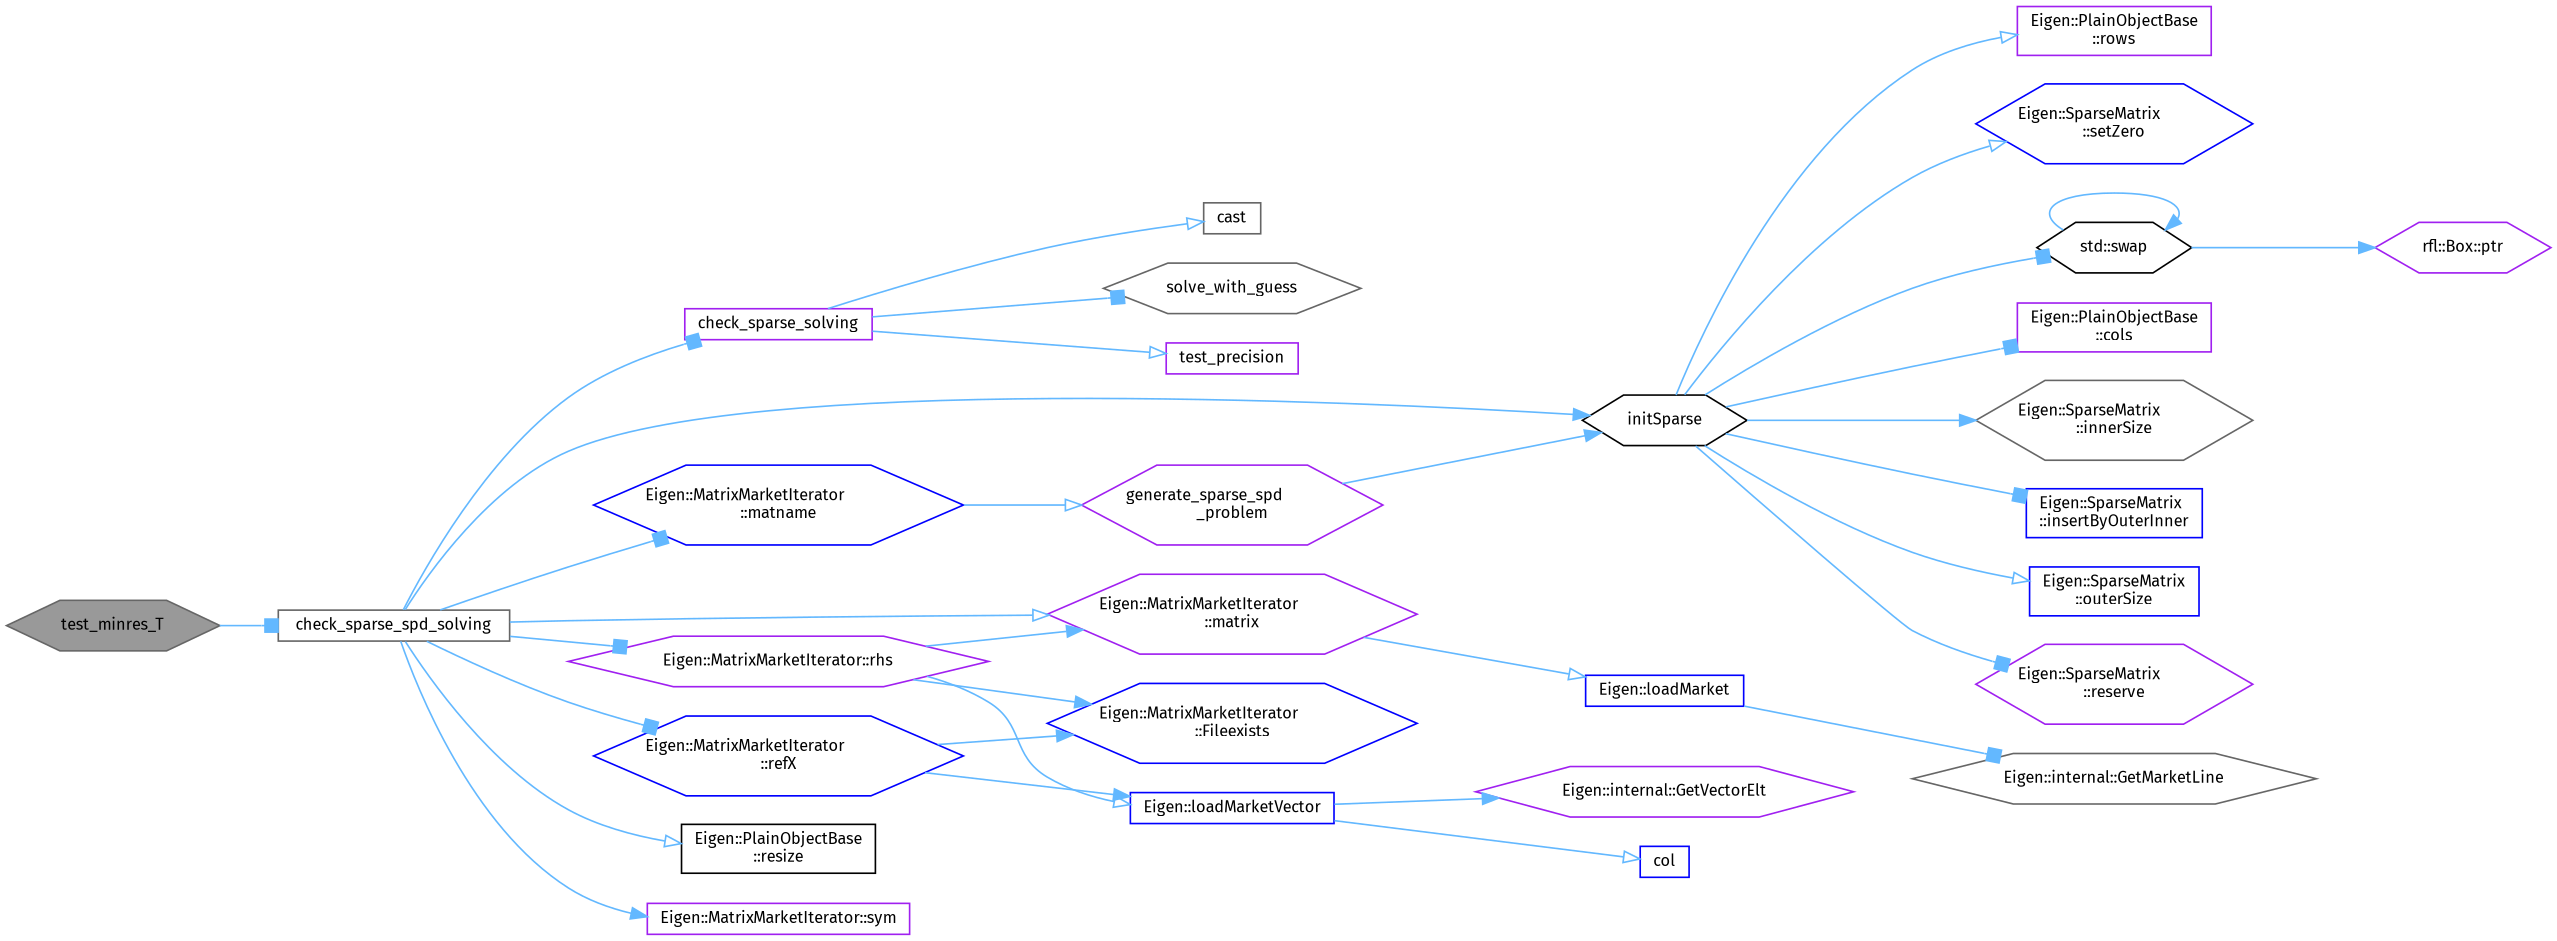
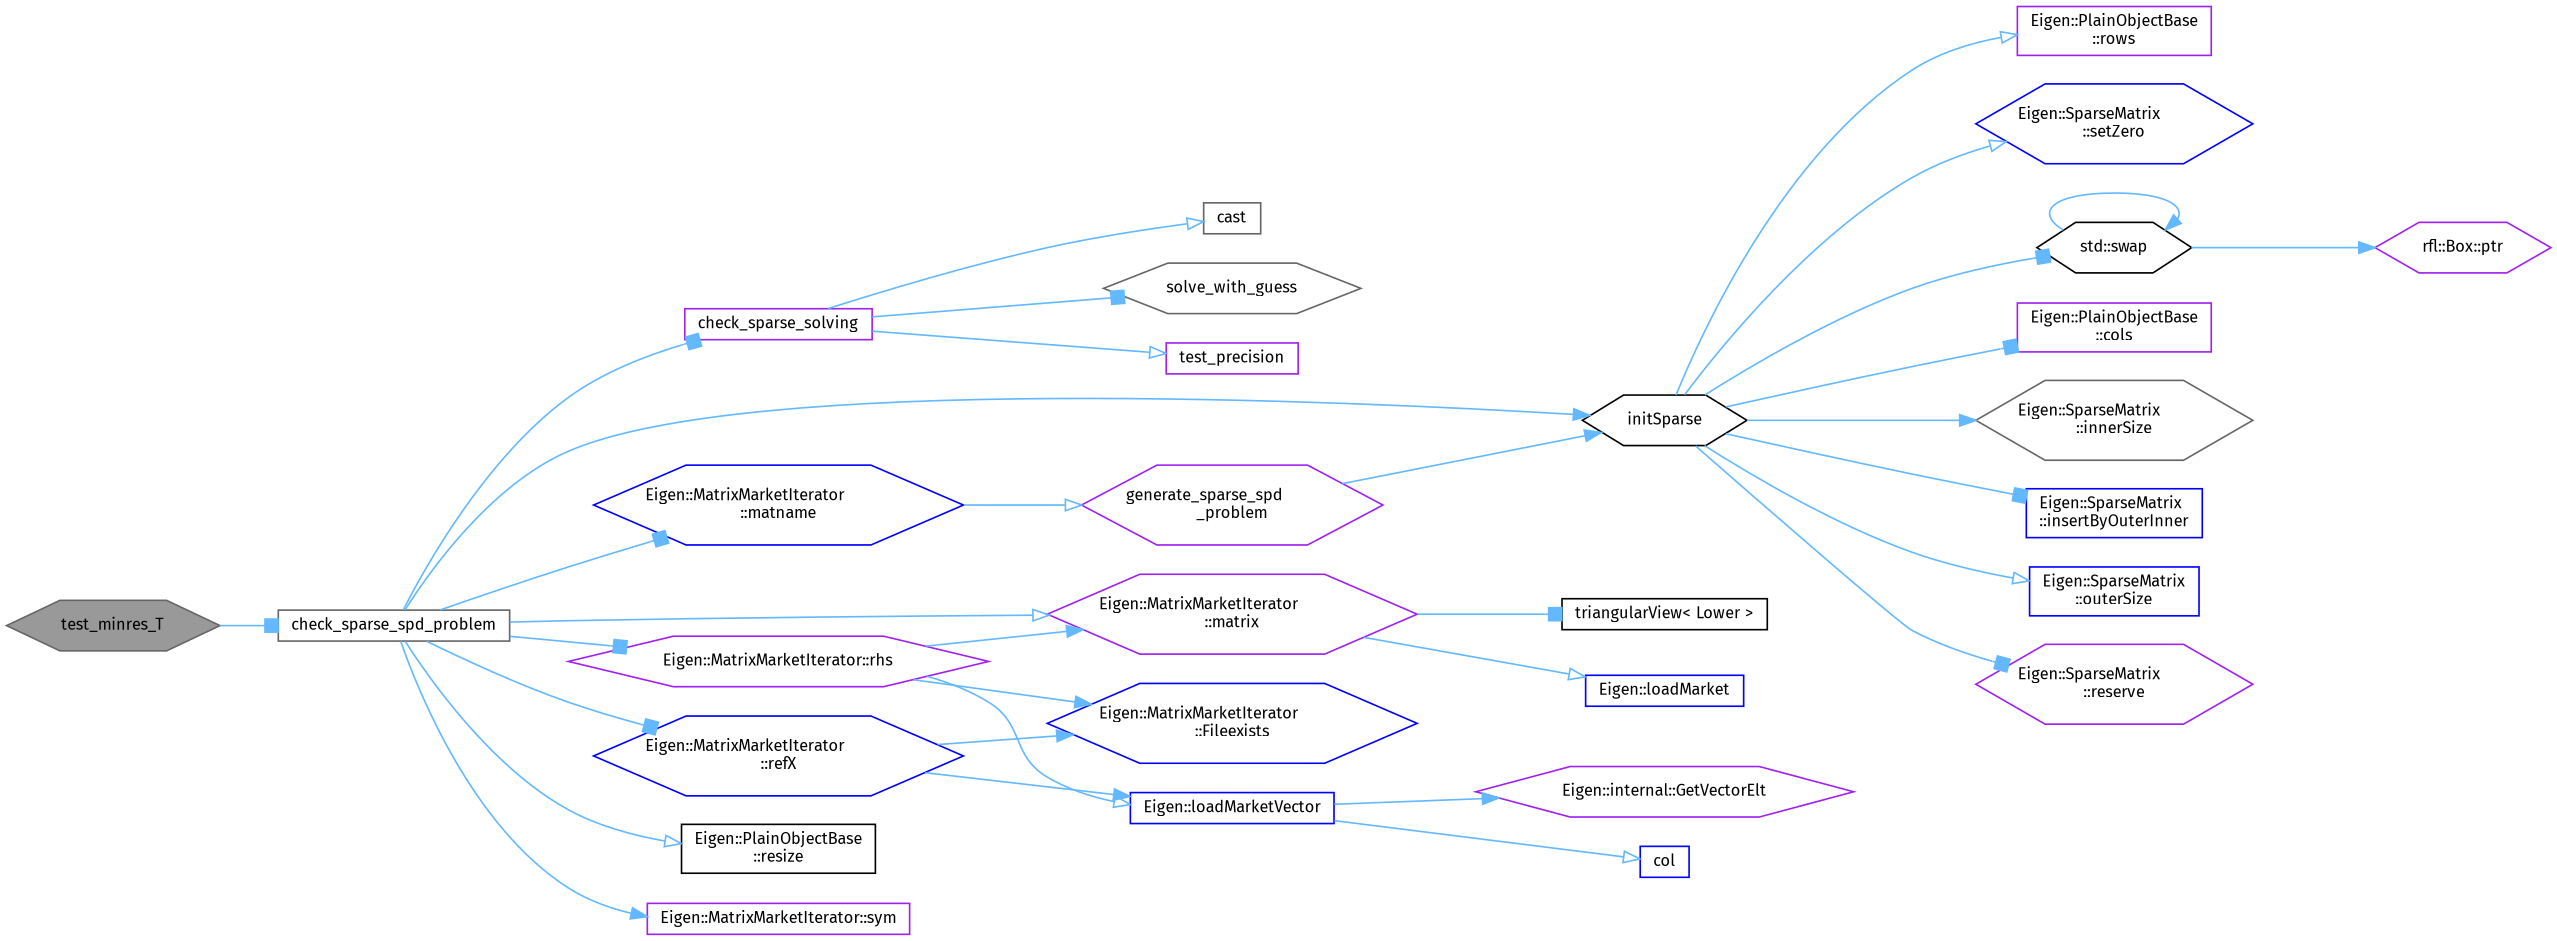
node "triangularView< Lower >": added
node "check_sparse_spd_solving": label "check_sparse_spd_solving" -> "check_sparse_spd_problem"
node "Eigen::internal::GetMarketLine": removed
